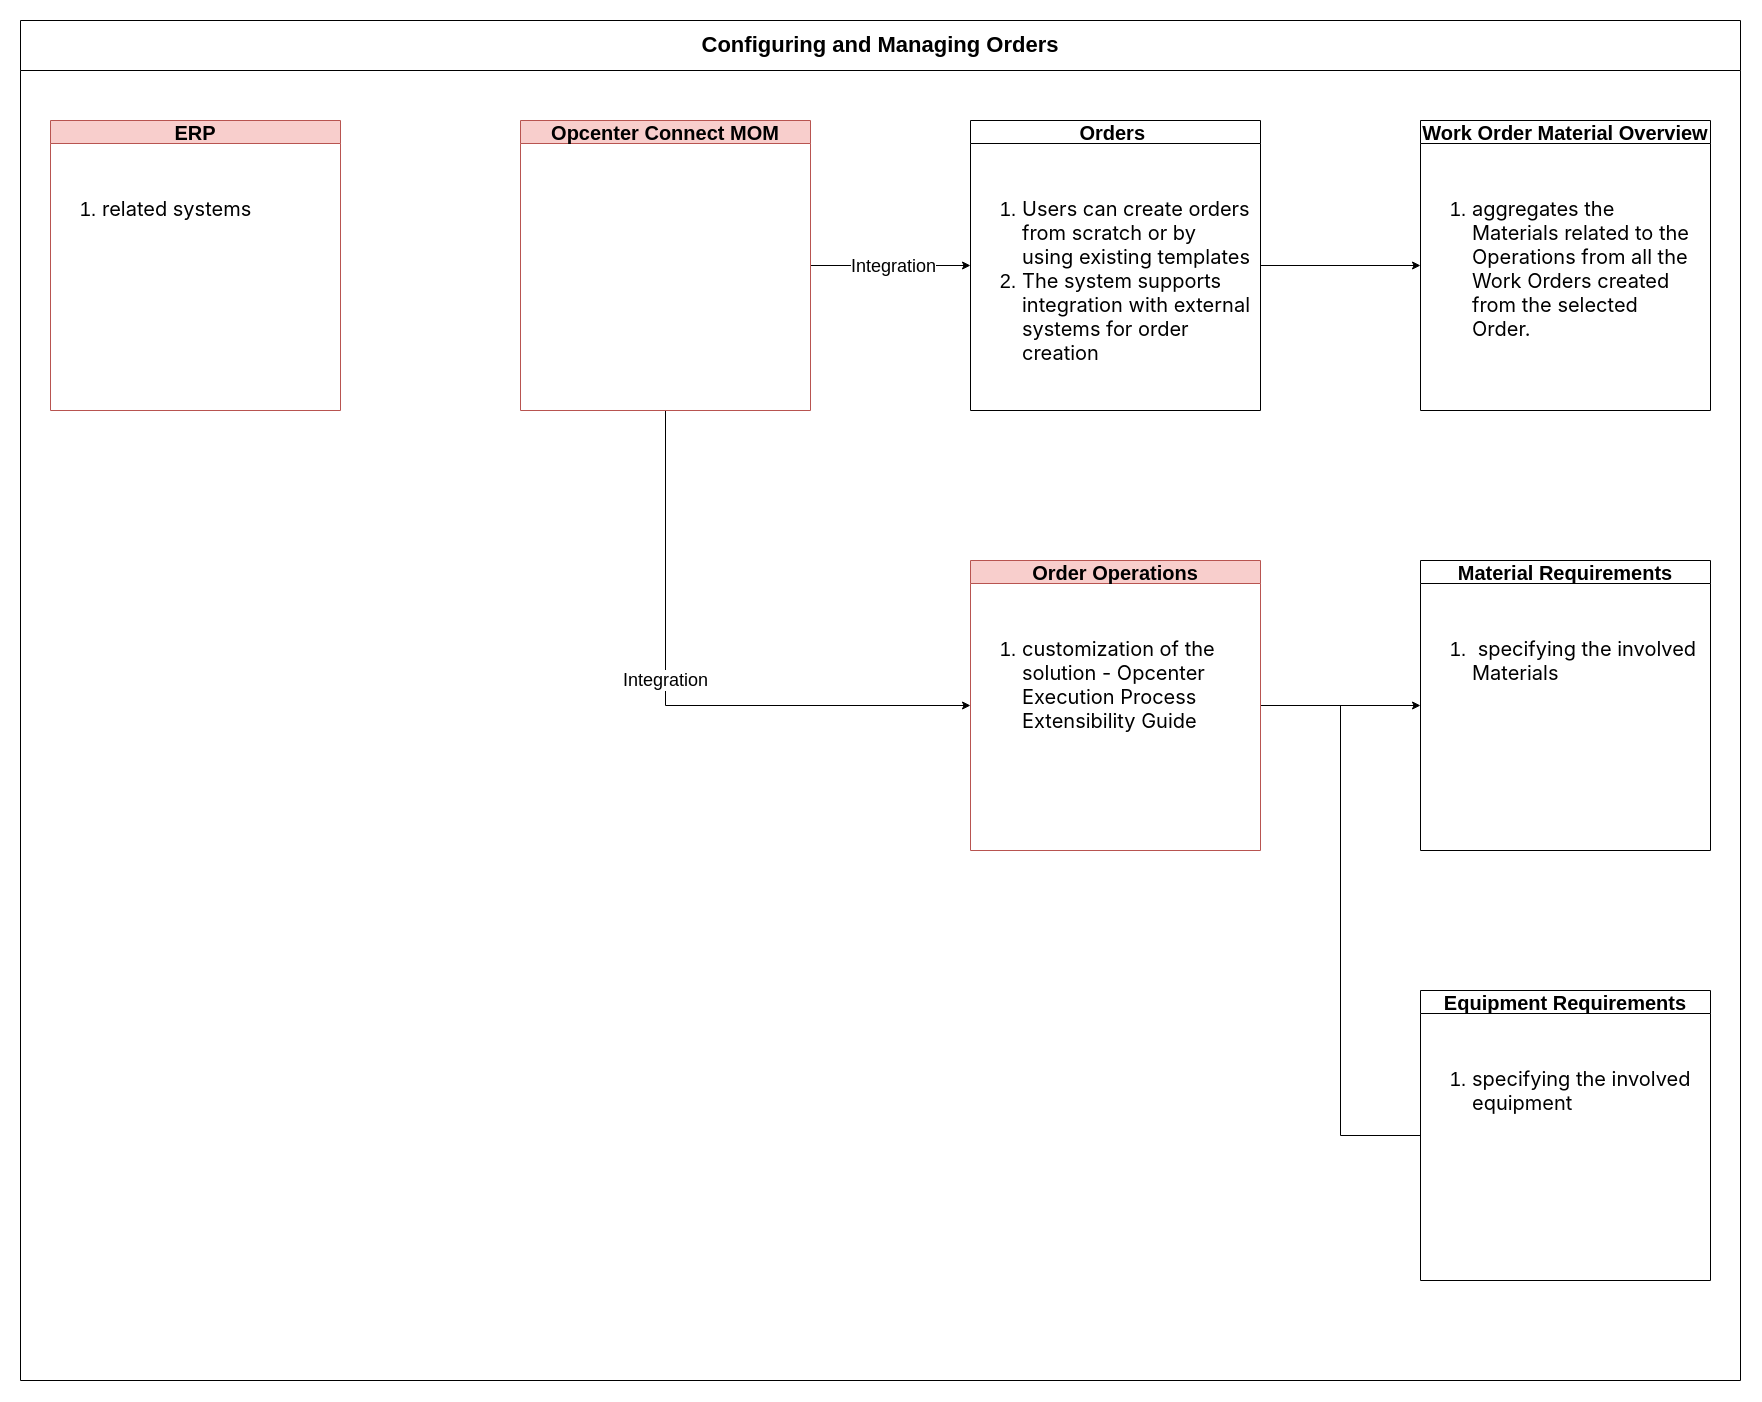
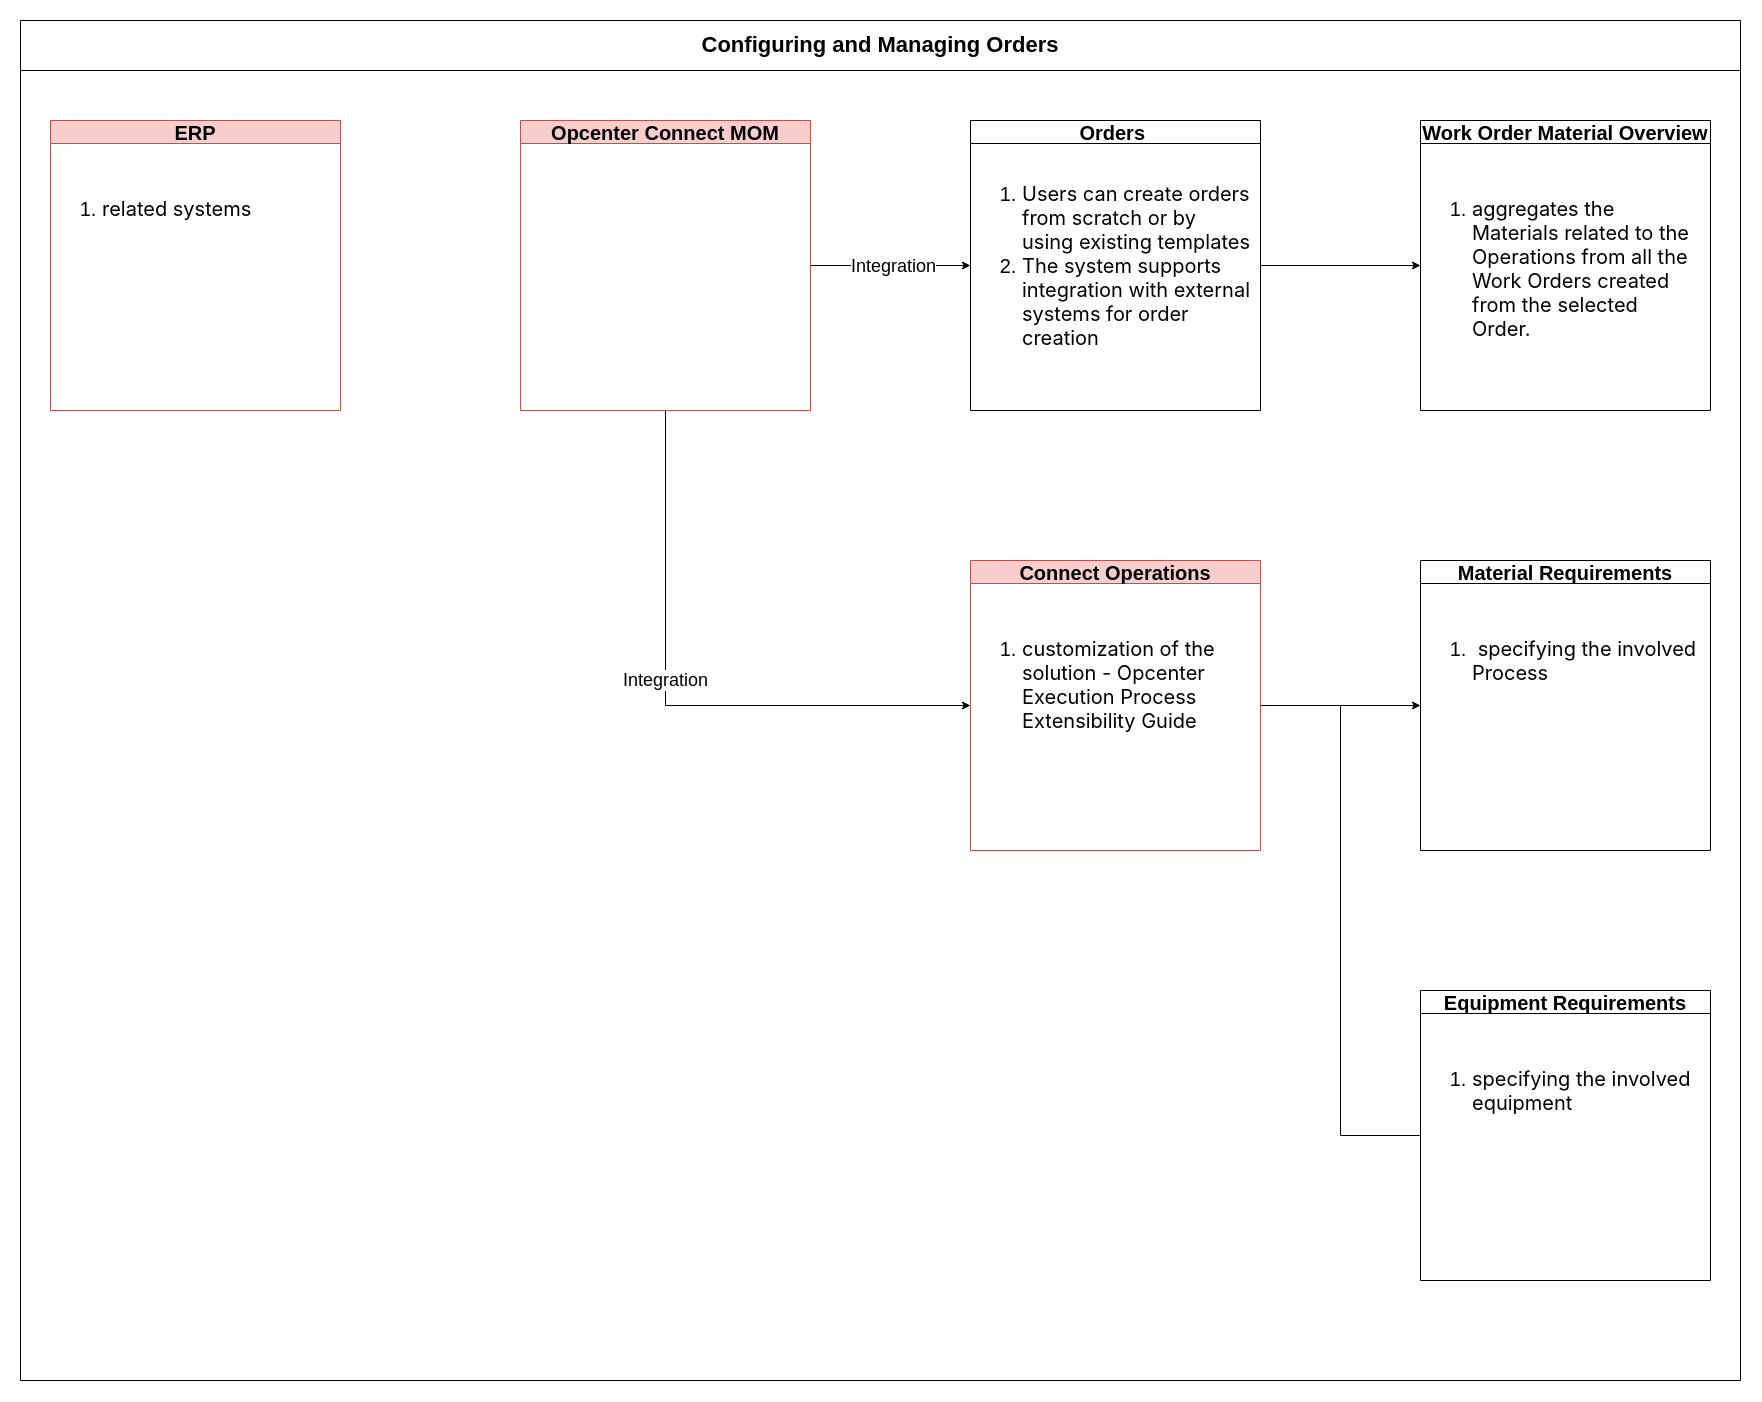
node "Users can create orders from scratch or by using existing templates The system supports integration with external systems for order creation": moved (1116, 281) -> (1116, 266)
node "Order Operations": label "Order Operations" -> "Connect Operations"
node "specifying the involved Materials": label "specifying the involved Materials" -> "specifying the involved Process"
